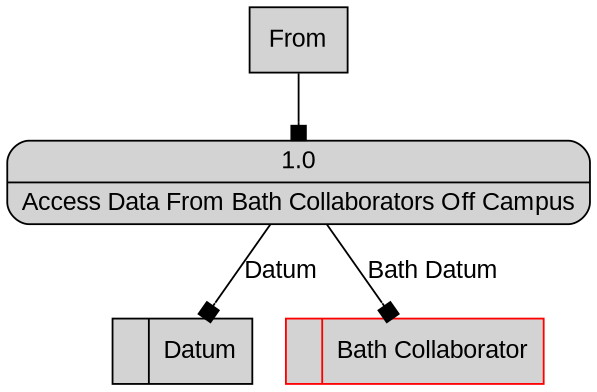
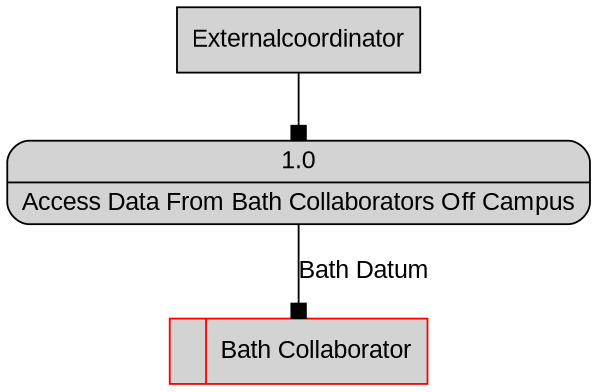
node "From": label "From" -> "Externalcoordinator"
node "Datum": removed
